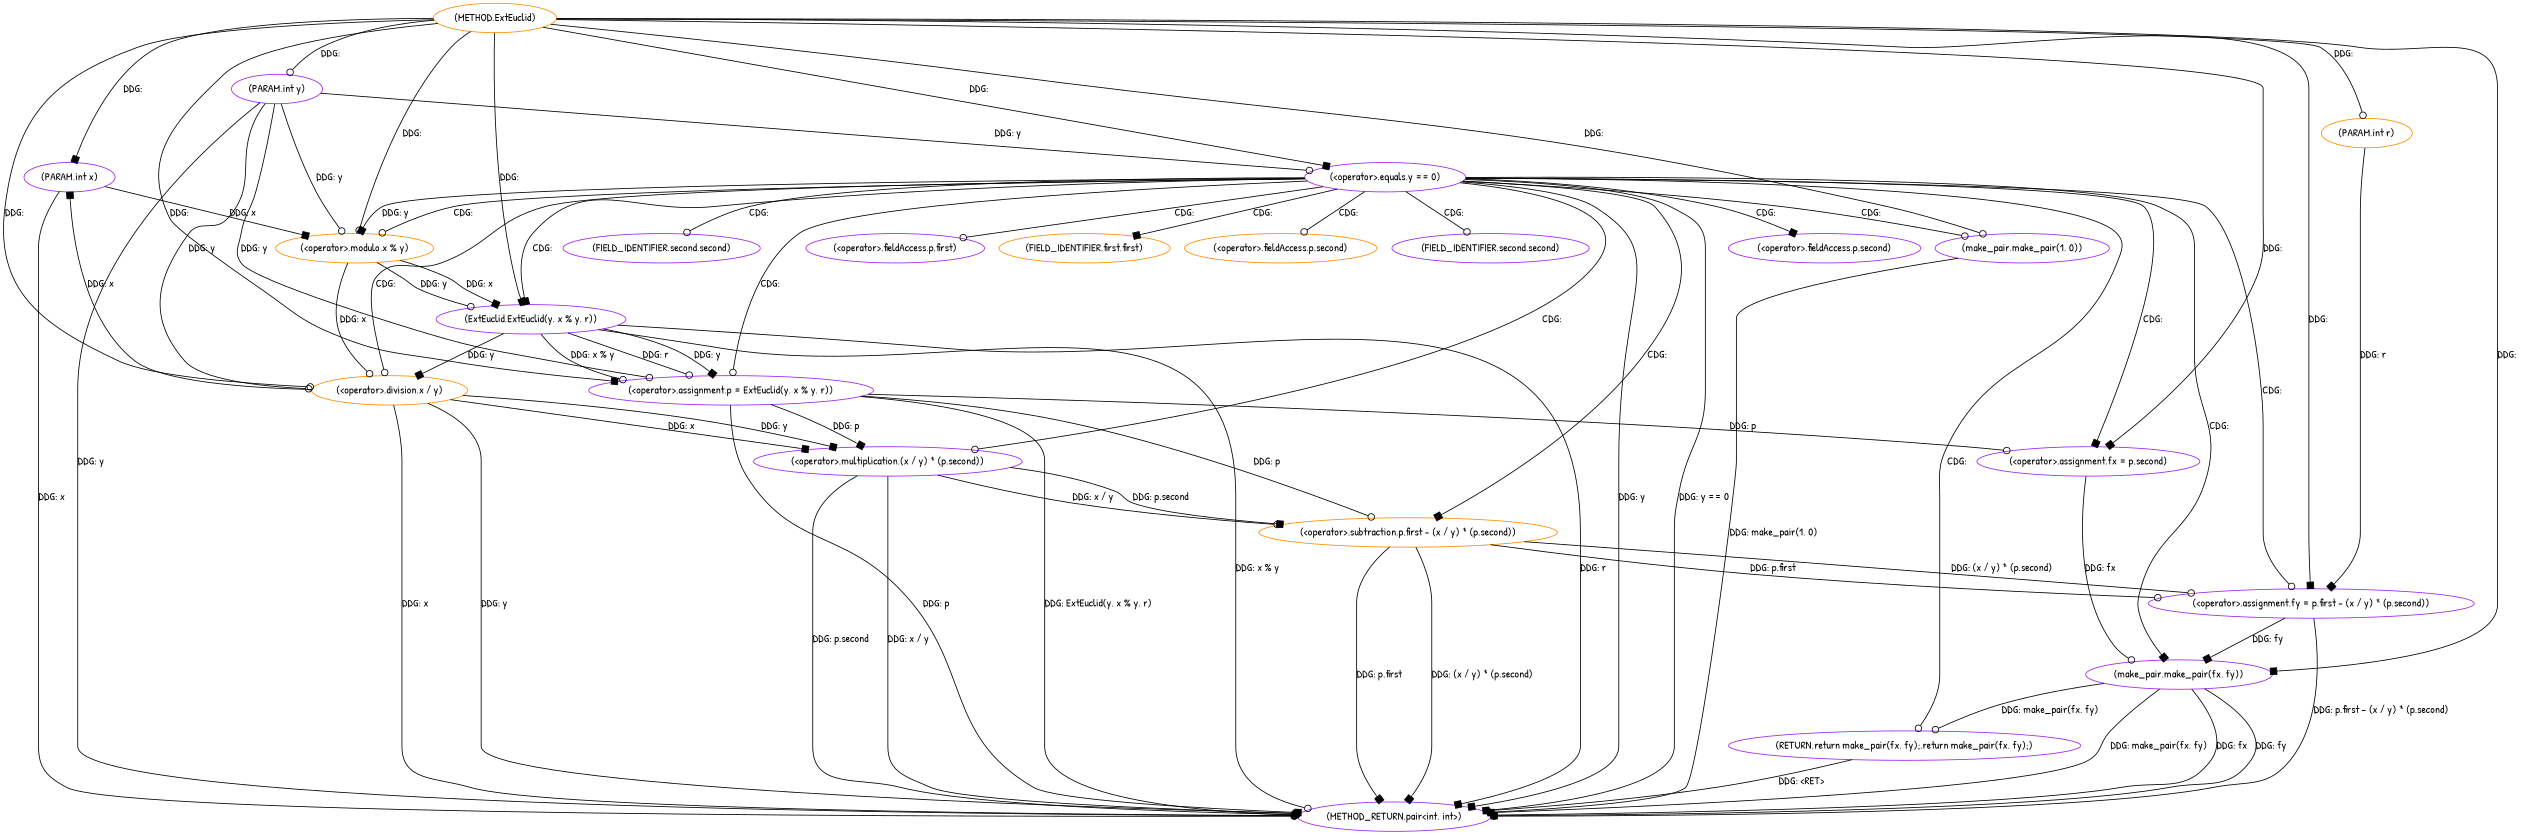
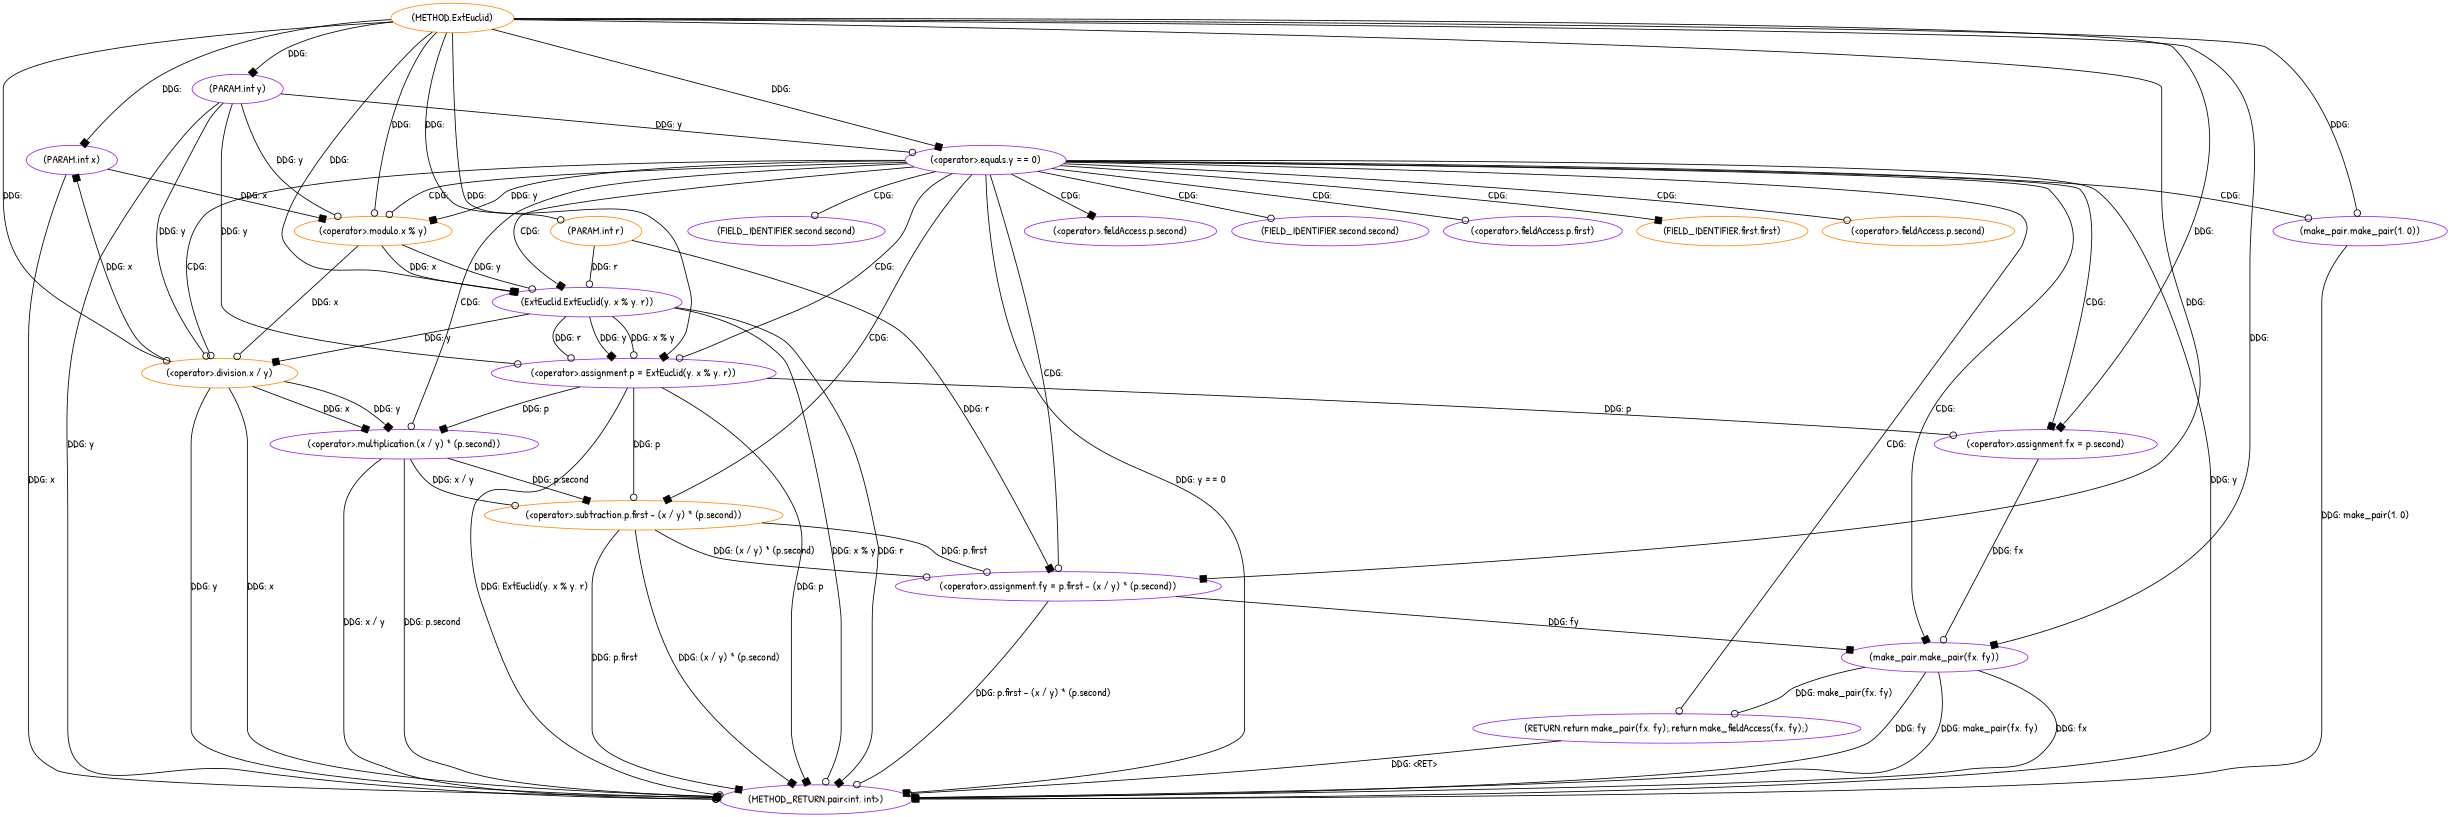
edge "(METHOD,ExtEuclid)" -> "(PARAM,int y)": arrowhead odot -> box
edge "(PARAM,int r)" -> "(ExtEuclid,ExtEuclid(y, x % y, r))": added, label "DDG: r"
node "(RETURN,return make_pair(fx, fy);,return make_pair(fx, fy);)": label "(RETURN,return make_pair(fx, fy);,return make_pair(fx, fy);)" -> "(RETURN,return make_pair(fx, fy);,return make_fieldAccess(fx, fy);)"
